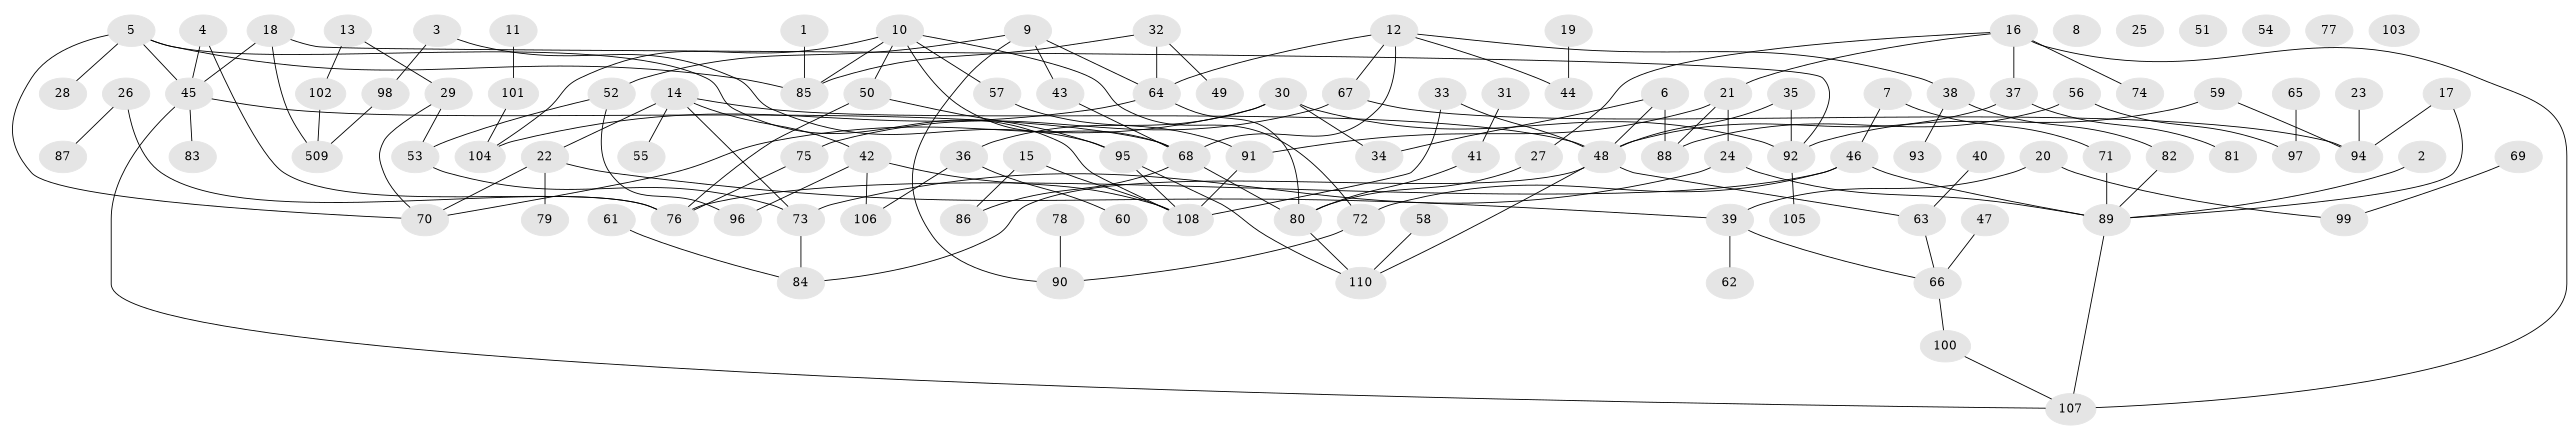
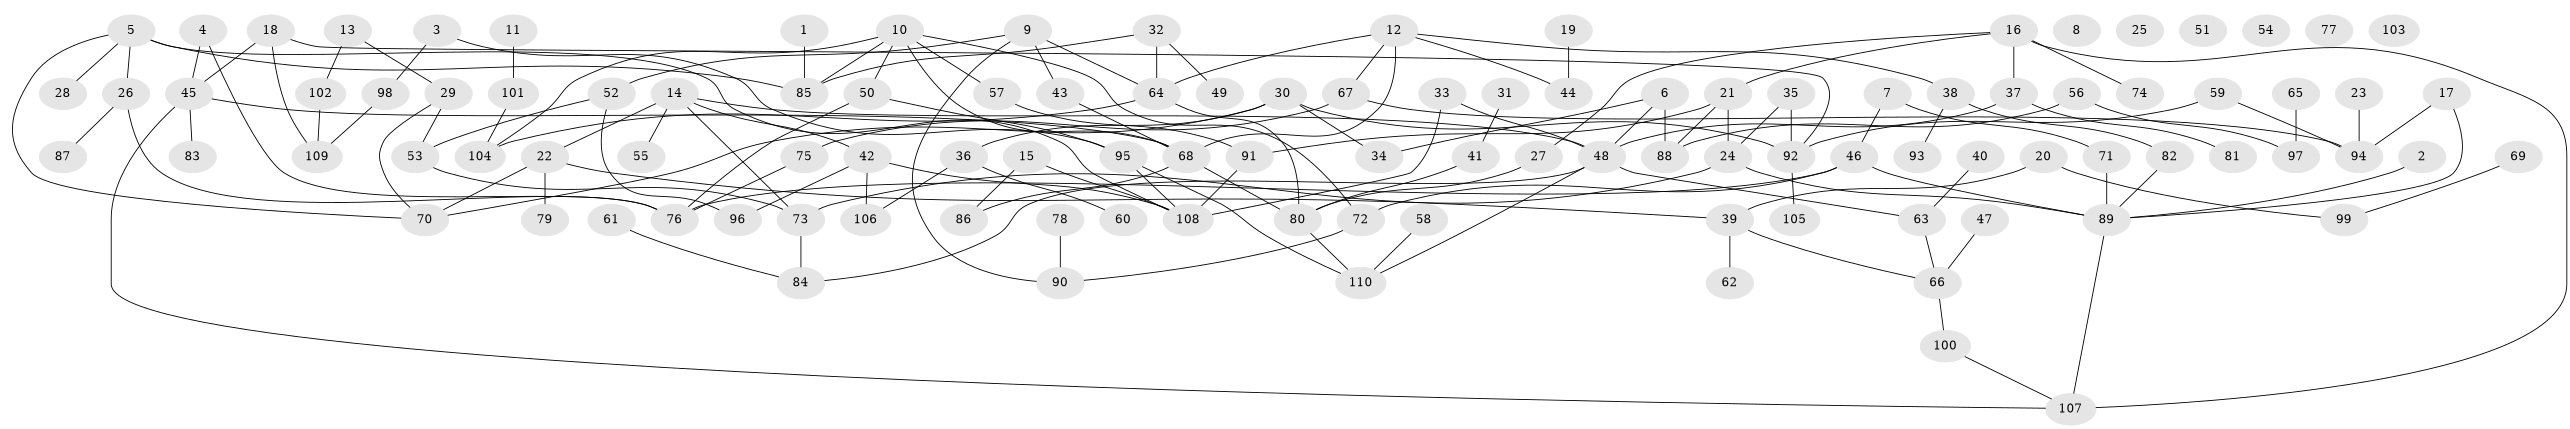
edge "5" -- "45": now "5" -- "26"
edge "35" -- "48": now "35" -- "24"
node "509": label "509" -> "109"
